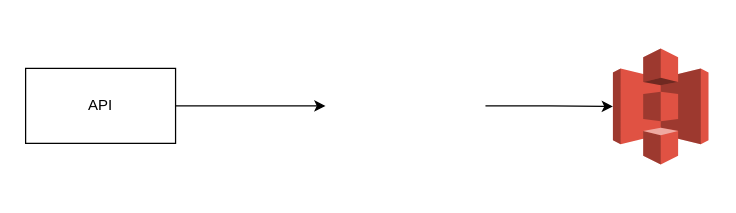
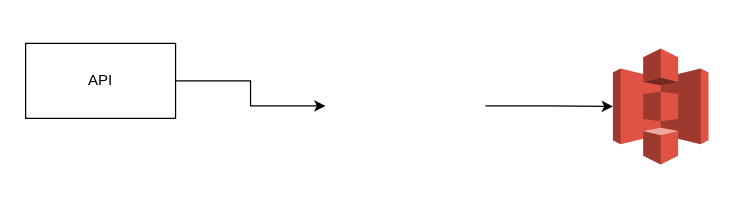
node "API": moved (101, 106) -> (101, 81)
